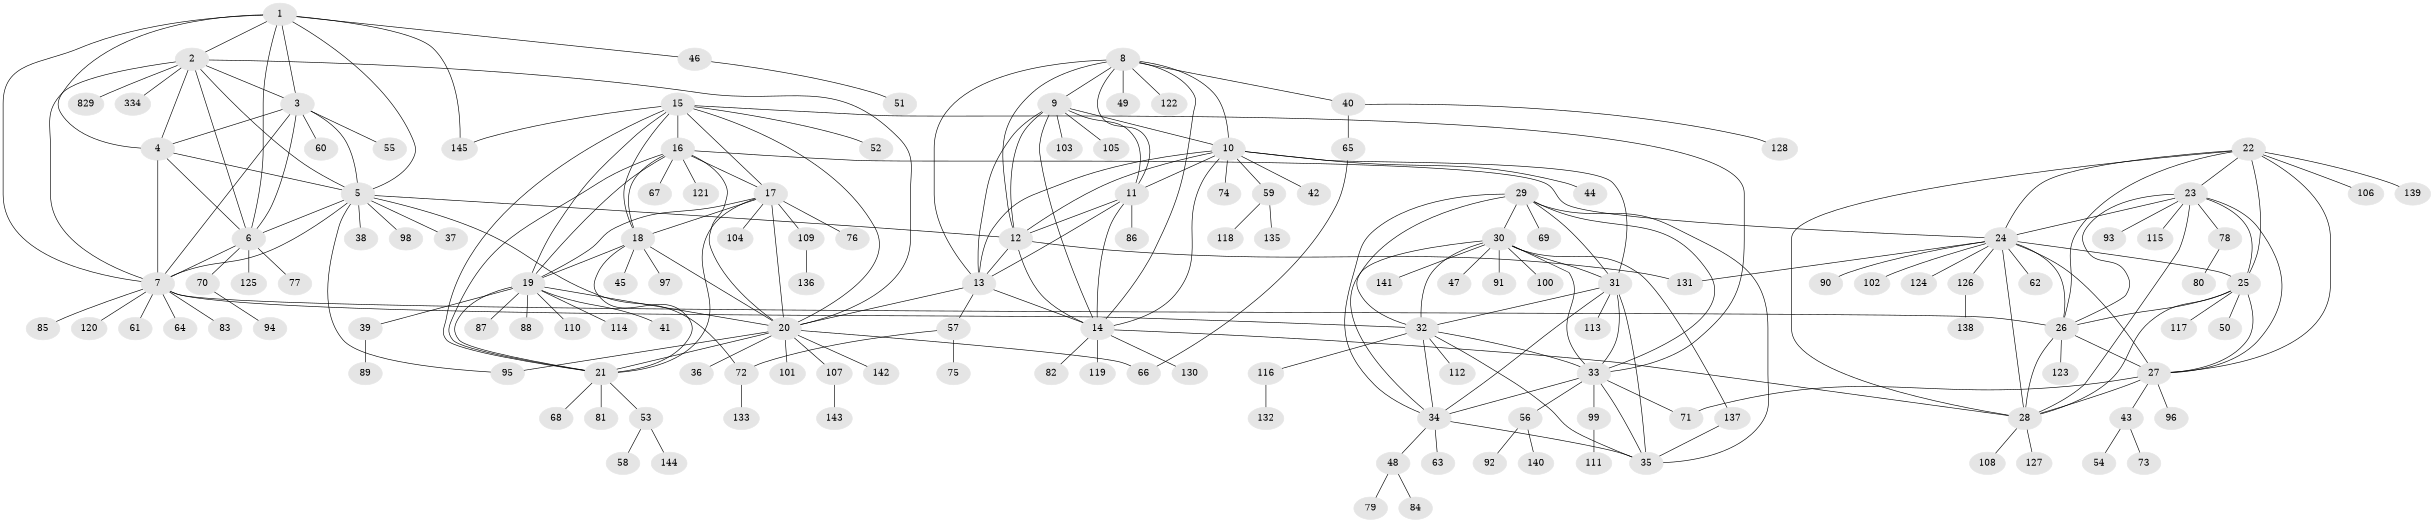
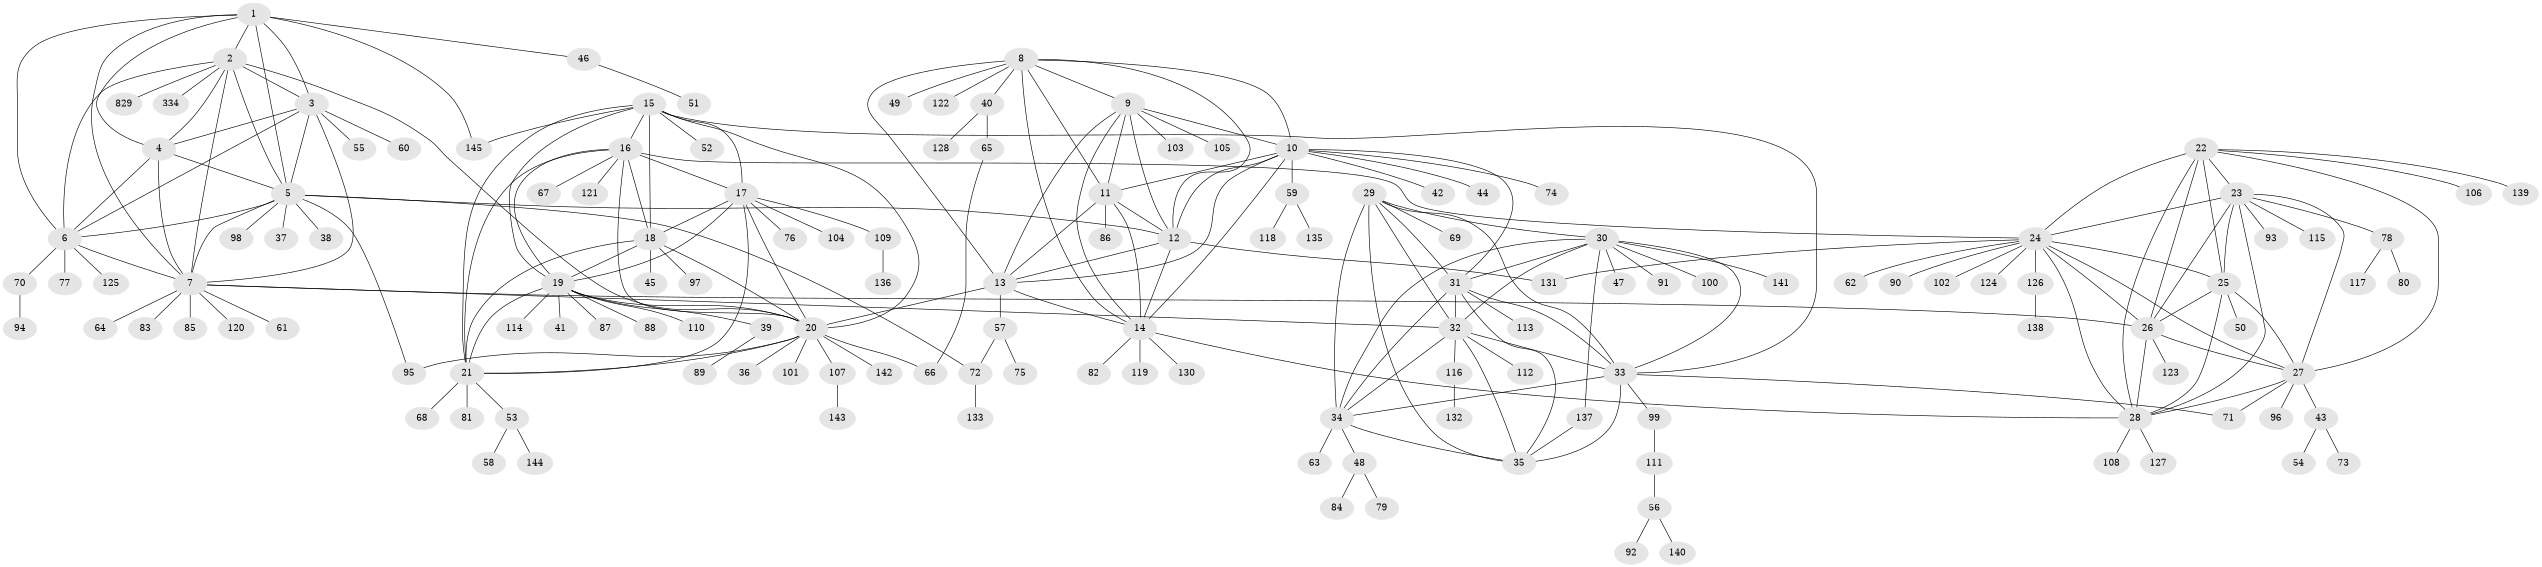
edge "25" -- "117": now "78" -- "117"
edge "33" -- "56": now "111" -- "56"
